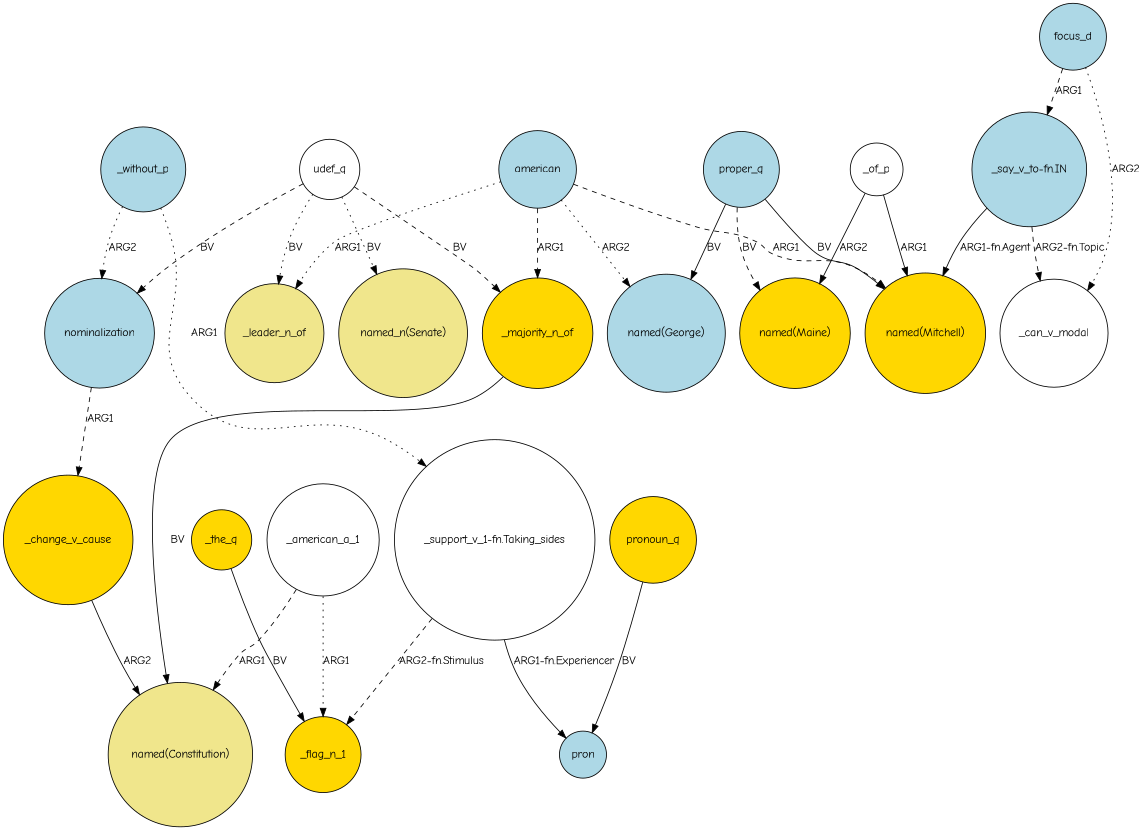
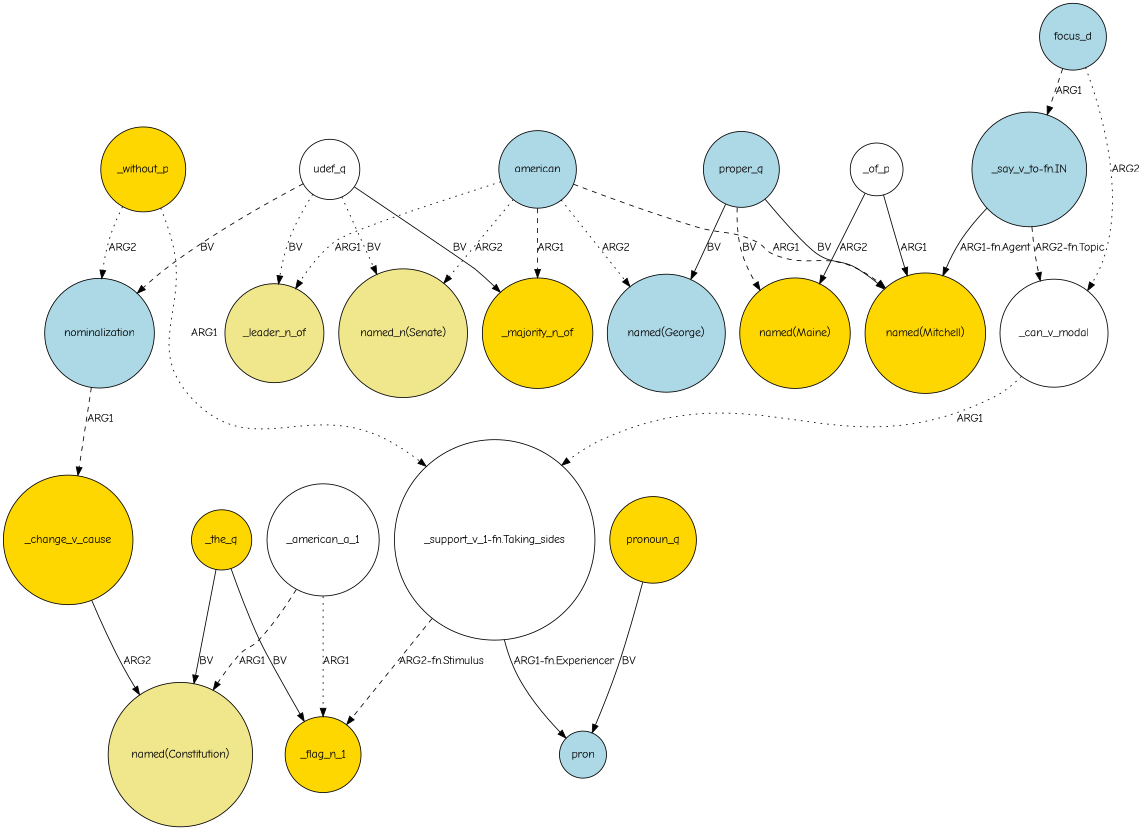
node "_without_p": fillcolor lightblue -> gold
edge "udef_q" -> "_majority_n_of": style dashed -> solid
edge "american" -> "named_n(Senate)": added, label "ARG2"
edge "_majority_n_of" -> "named(Constitution)": now "_the_q" -> "named(Constitution)"
edge "_can_v_modal" -> "_support_v_1-fn.Taking_sides": added, label "ARG1"
